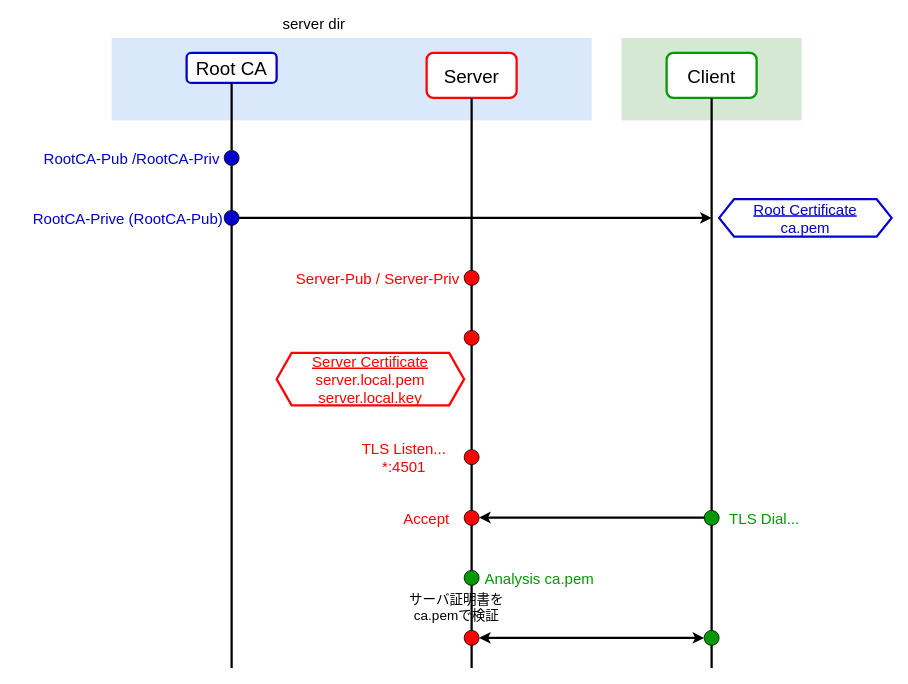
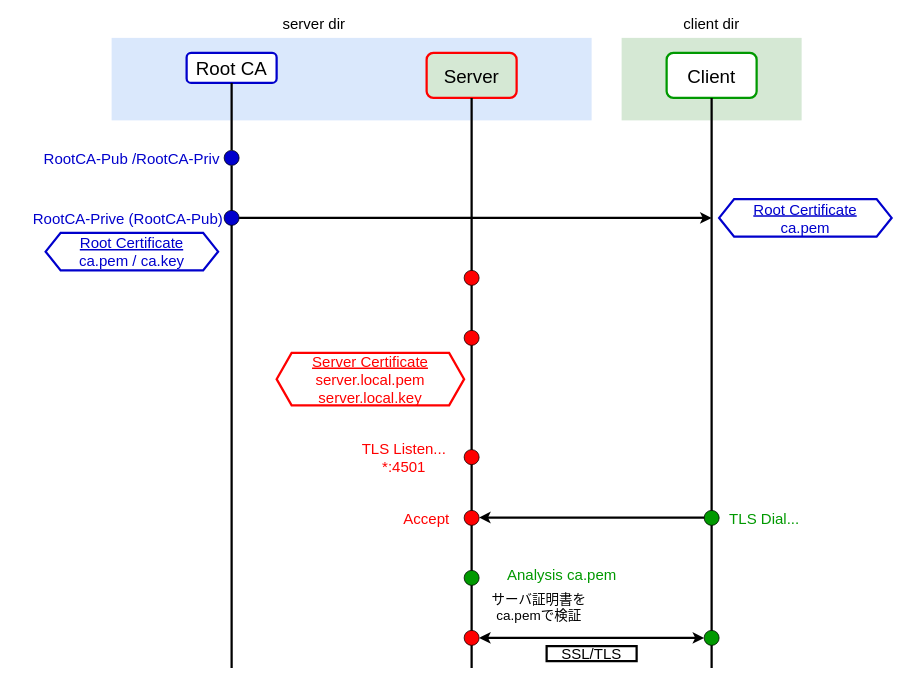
node "client dir": added
node "Server": fillcolor #ffffff -> #d5e8d4
node "Root Certificate ca.pem / ca.key": added
node "Server-Pub / Server-Priv": removed
node "Analysis ca.pem": moved (539, 578) -> (561, 574)
node "サーバ証明書をca.pemで検証": moved (456, 608) -> (539, 608)
node "SSL/TLS": added
